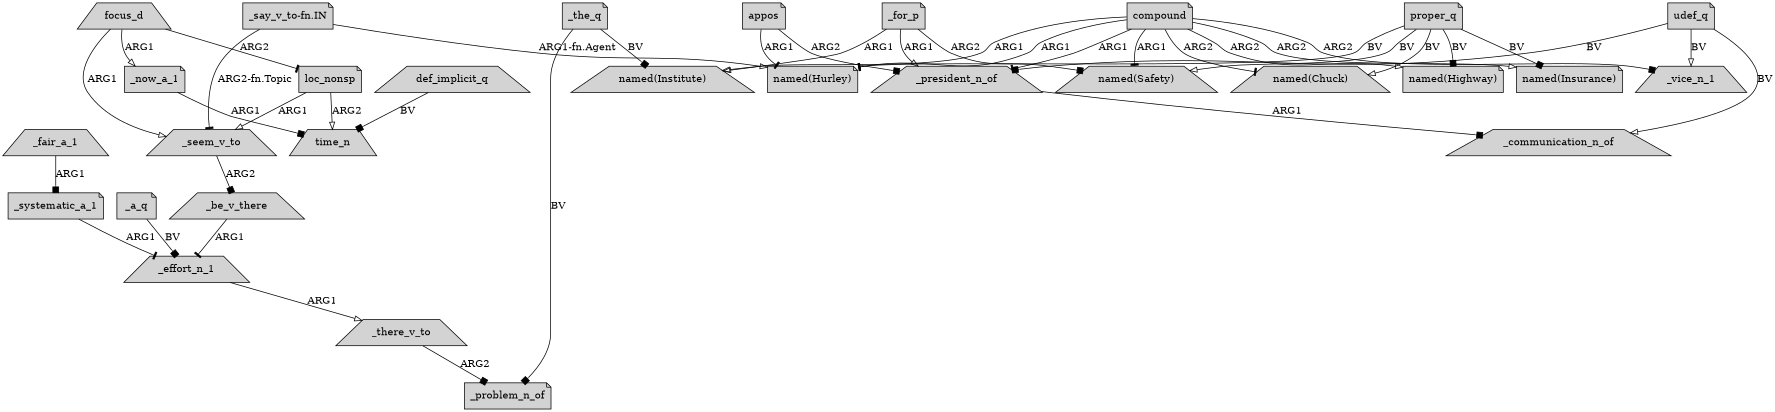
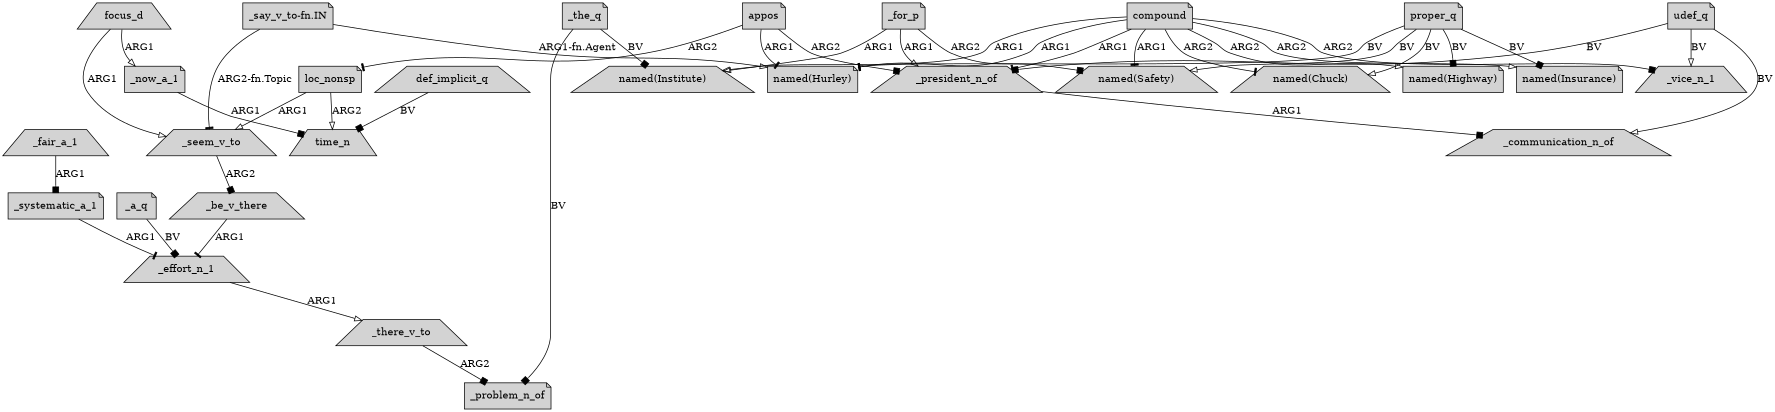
edge "focus_d" -> "loc_nonsp": now "appos" -> "loc_nonsp"
